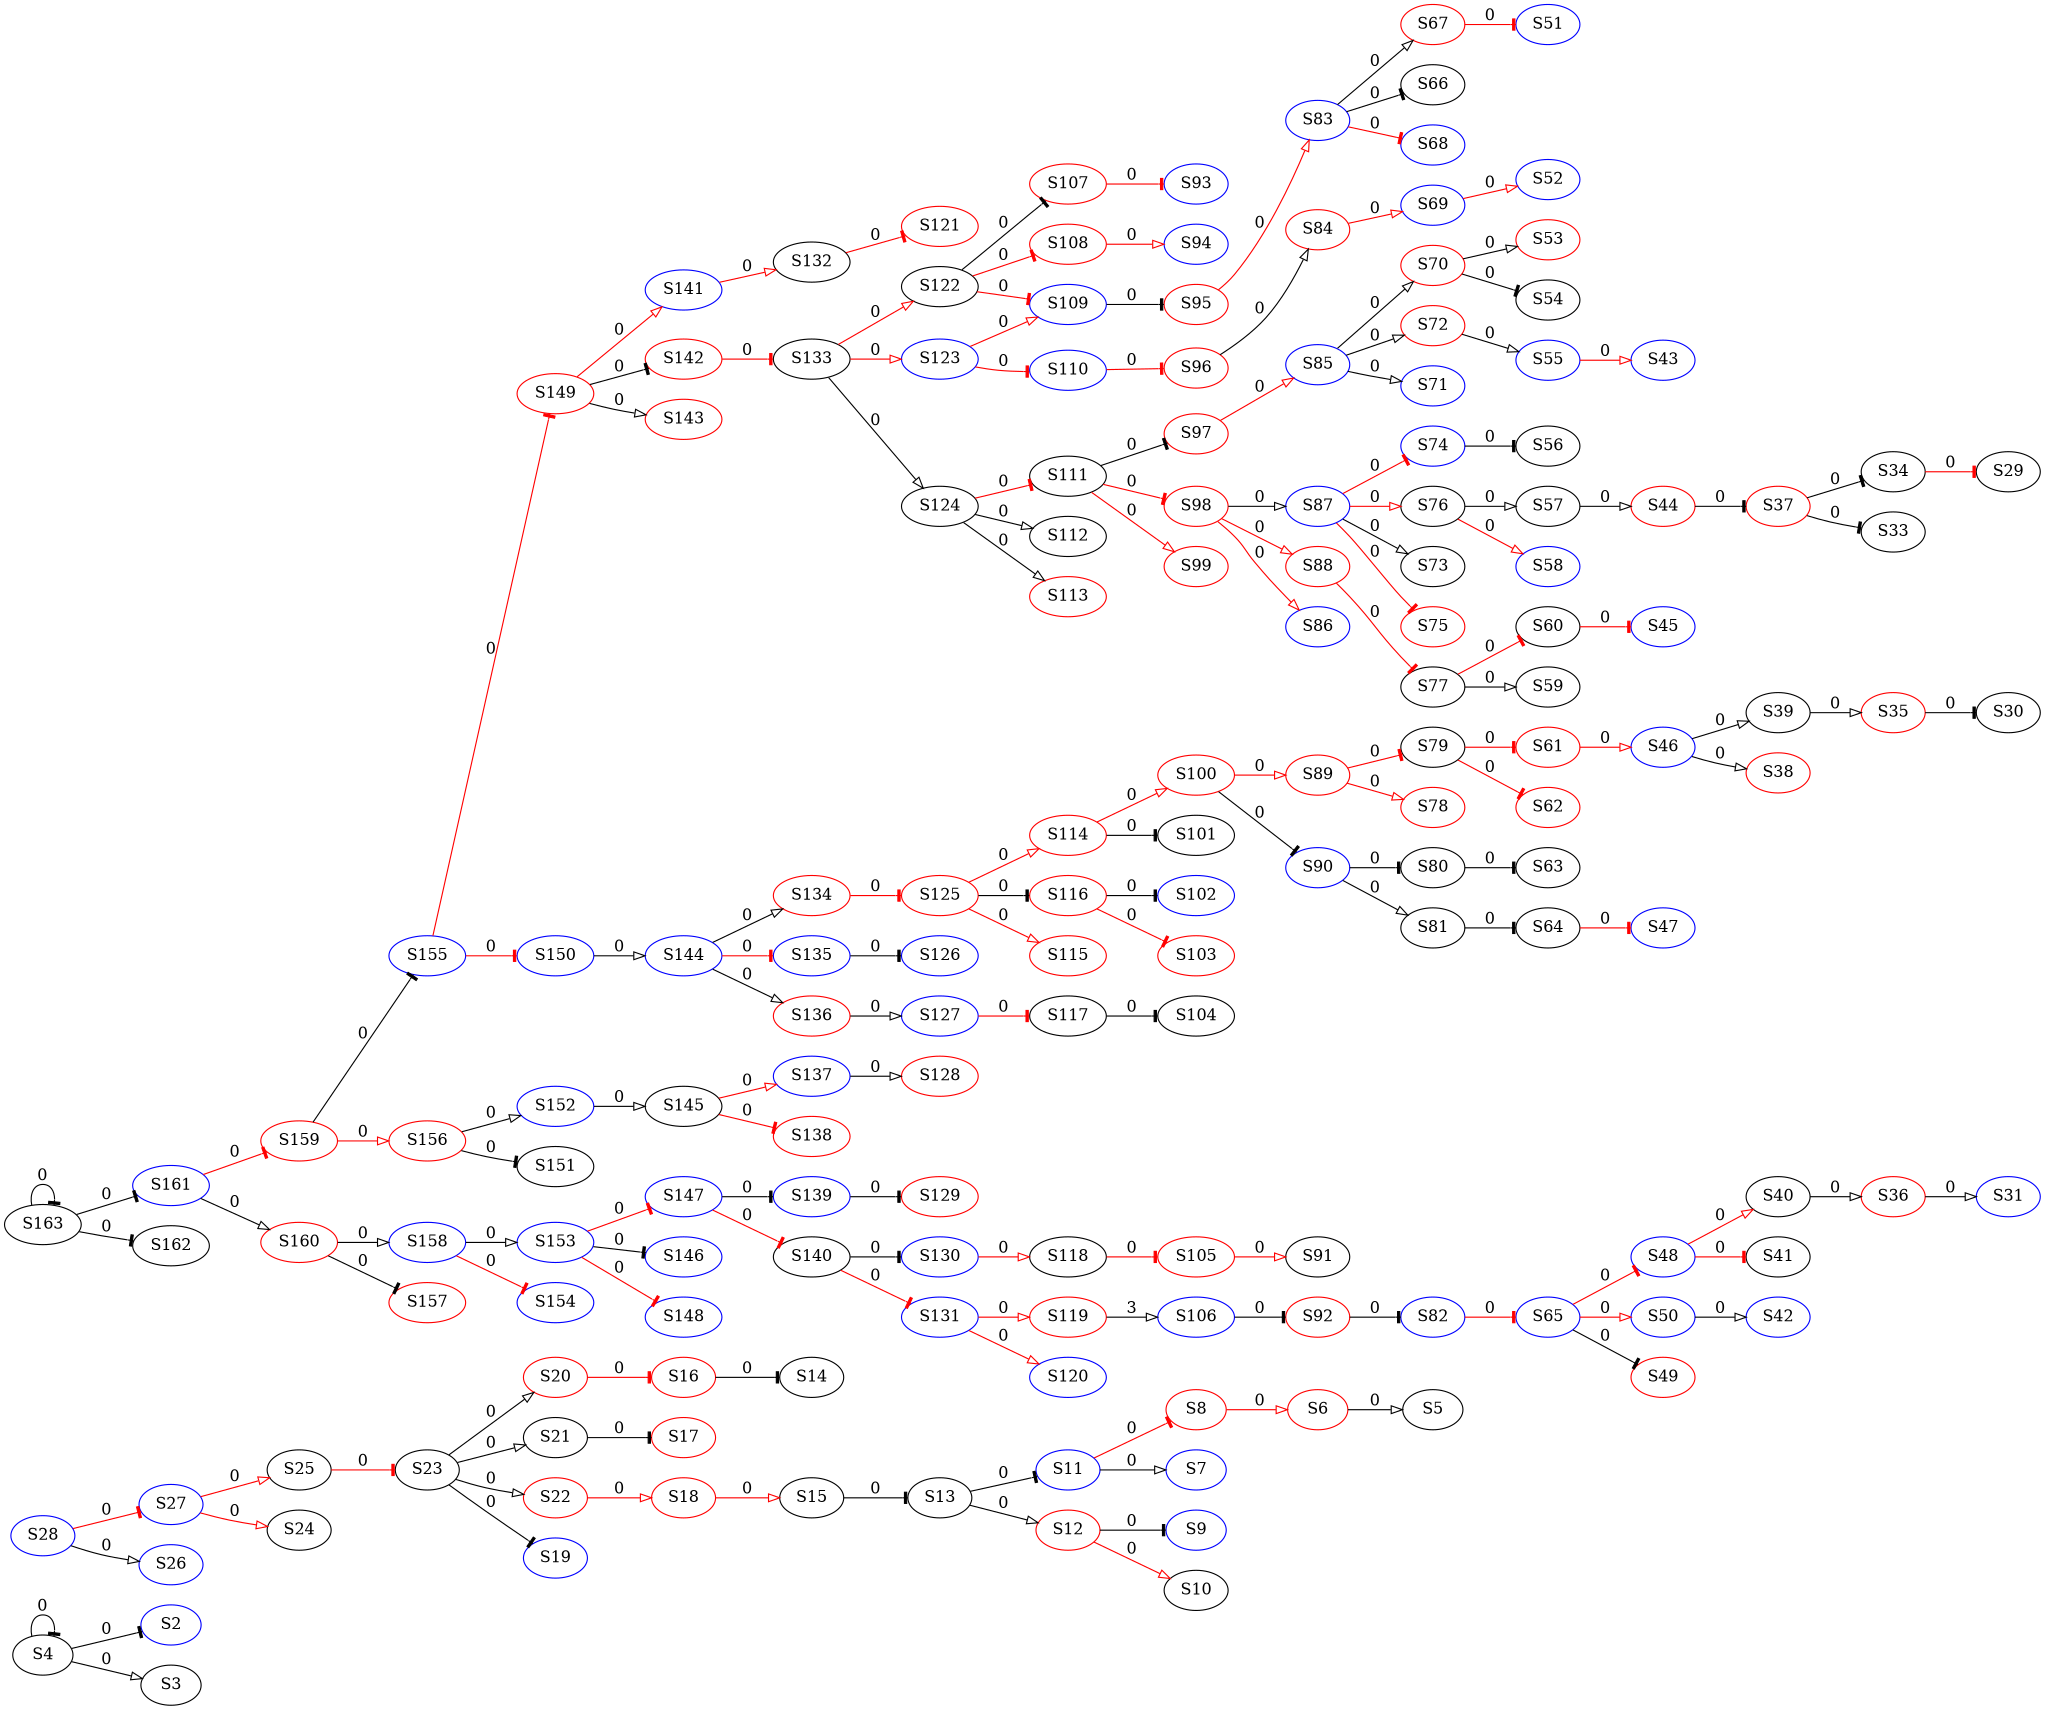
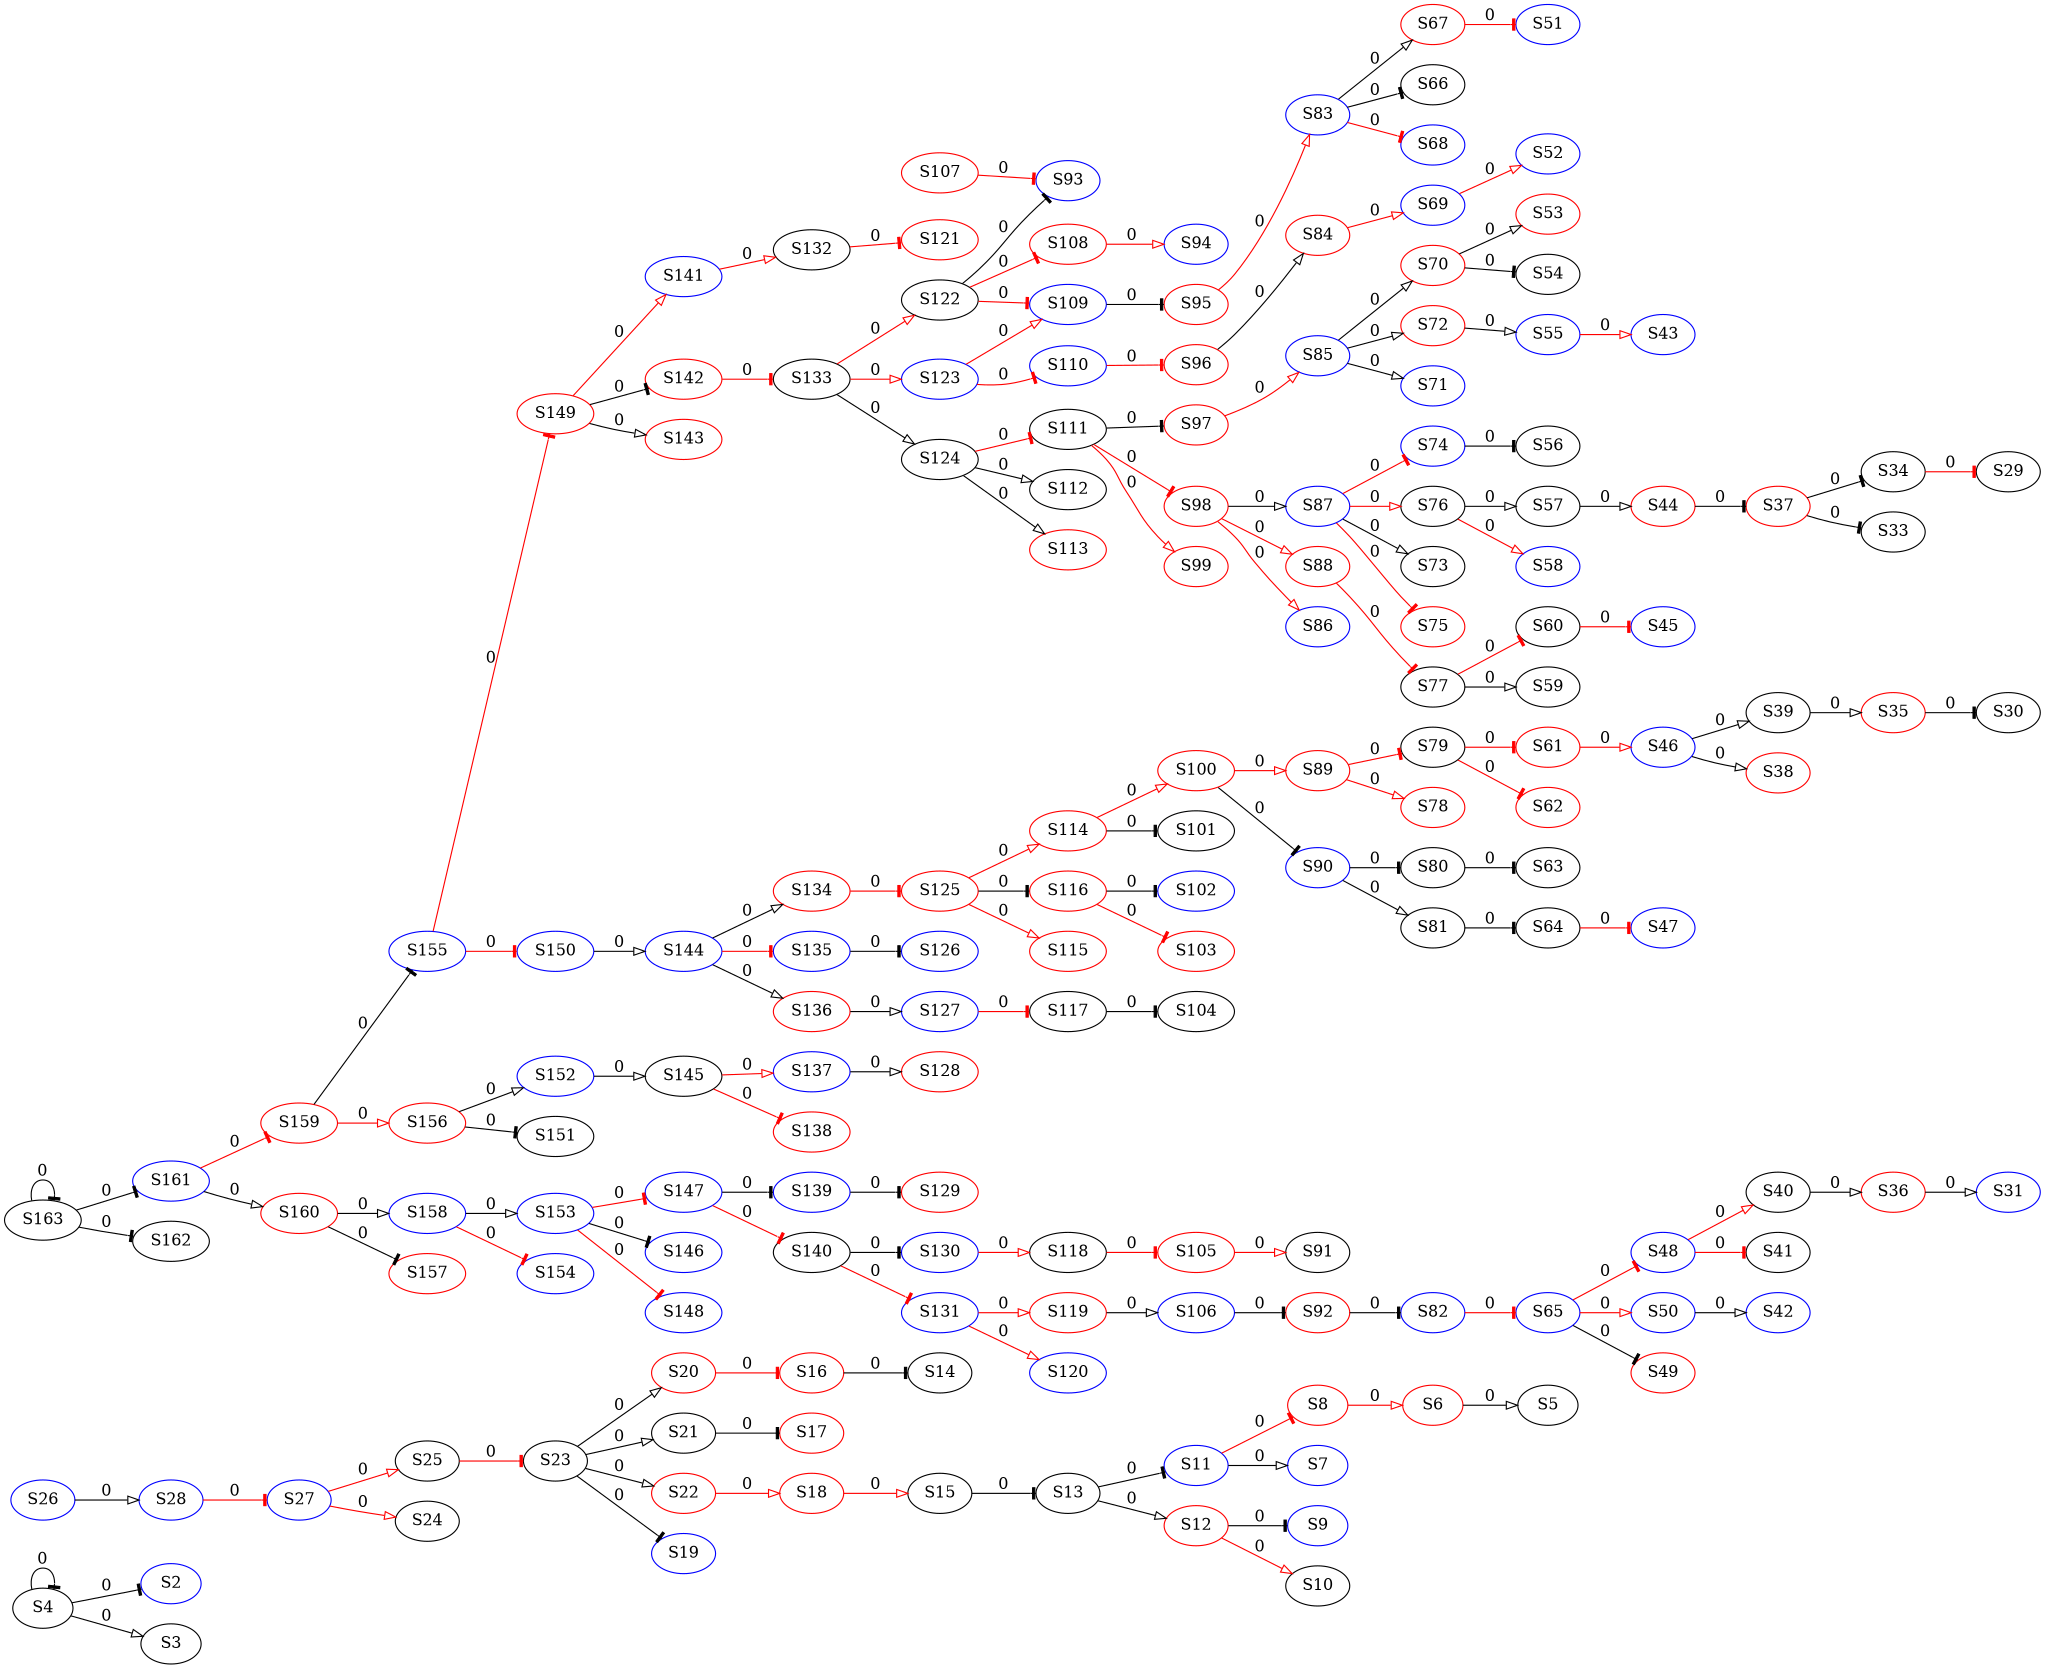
edge "S122" -> "S107": now "S122" -> "S93"
edge "S119" -> "S106": label "3" -> "0"
edge "S28" -> "S26": reversed
